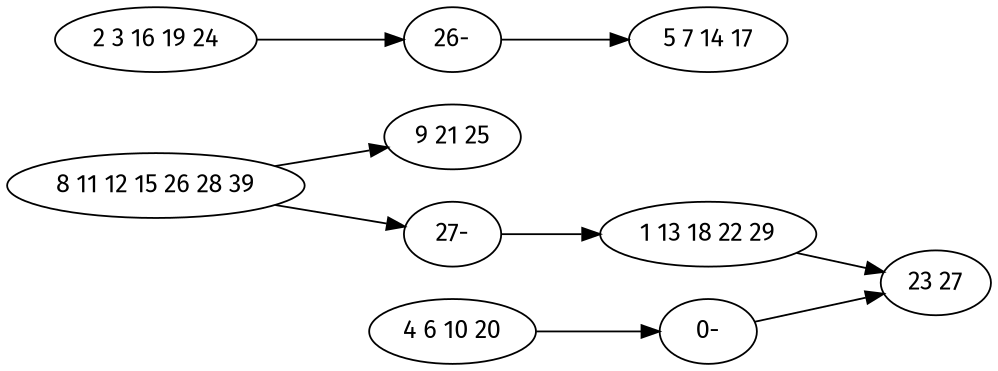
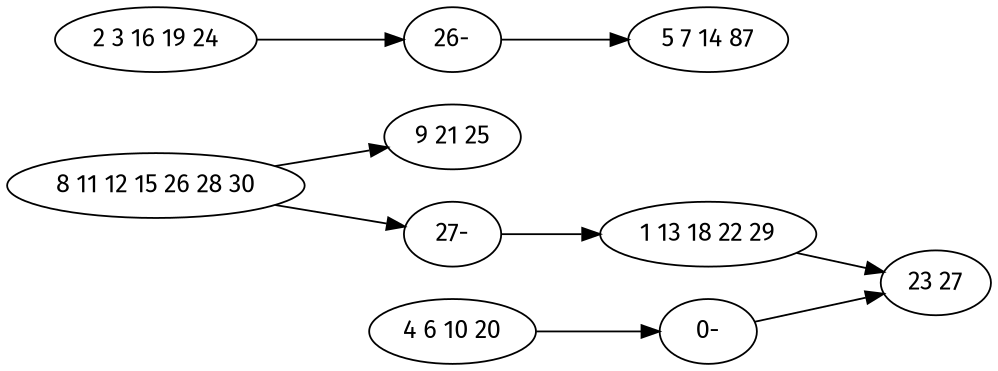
node "5 7 14 17": label "5 7 14 17" -> "5 7 14 87"
node "8 11 12 15 26 28 39": label "8 11 12 15 26 28 39" -> "8 11 12 15 26 28 30"
